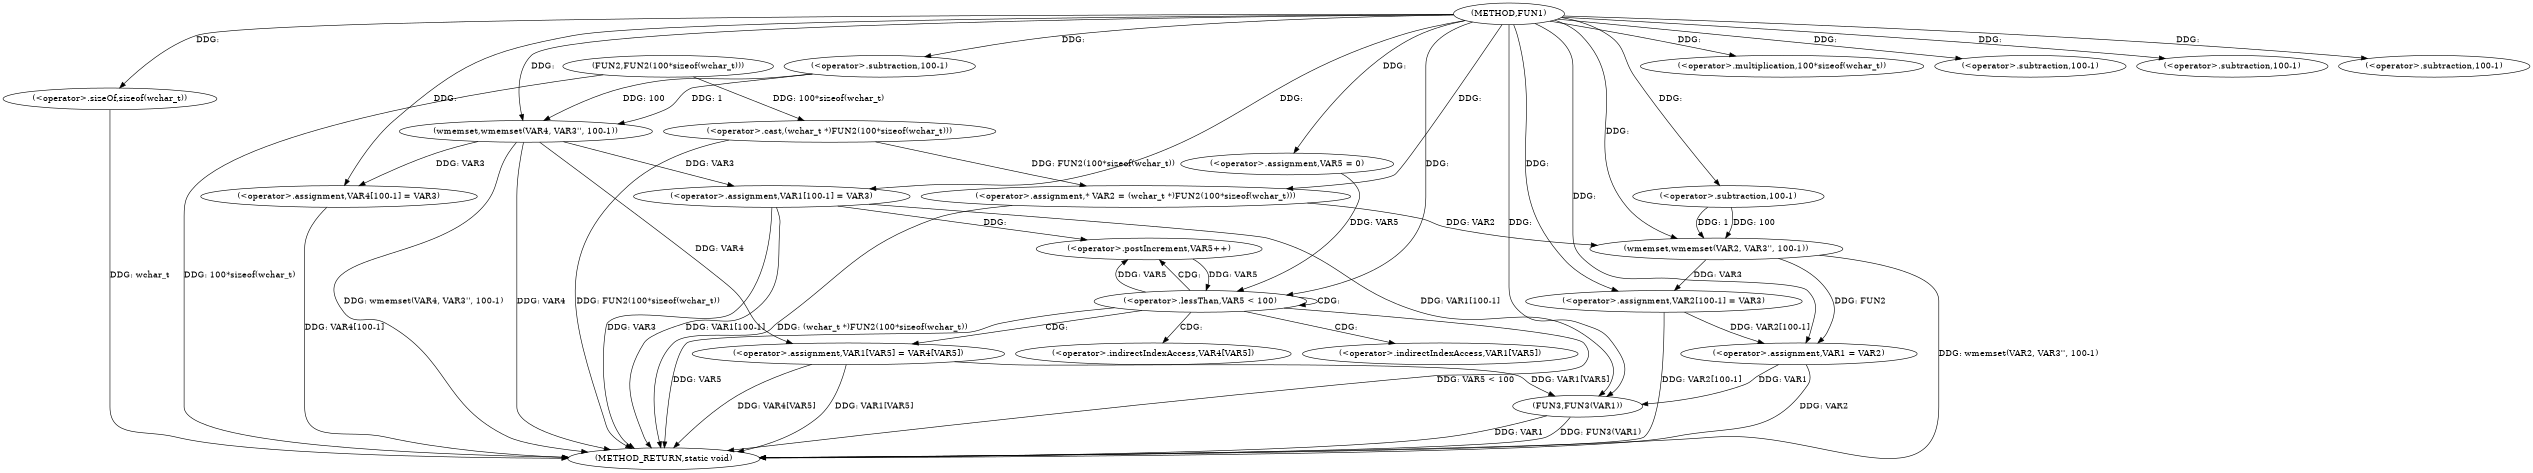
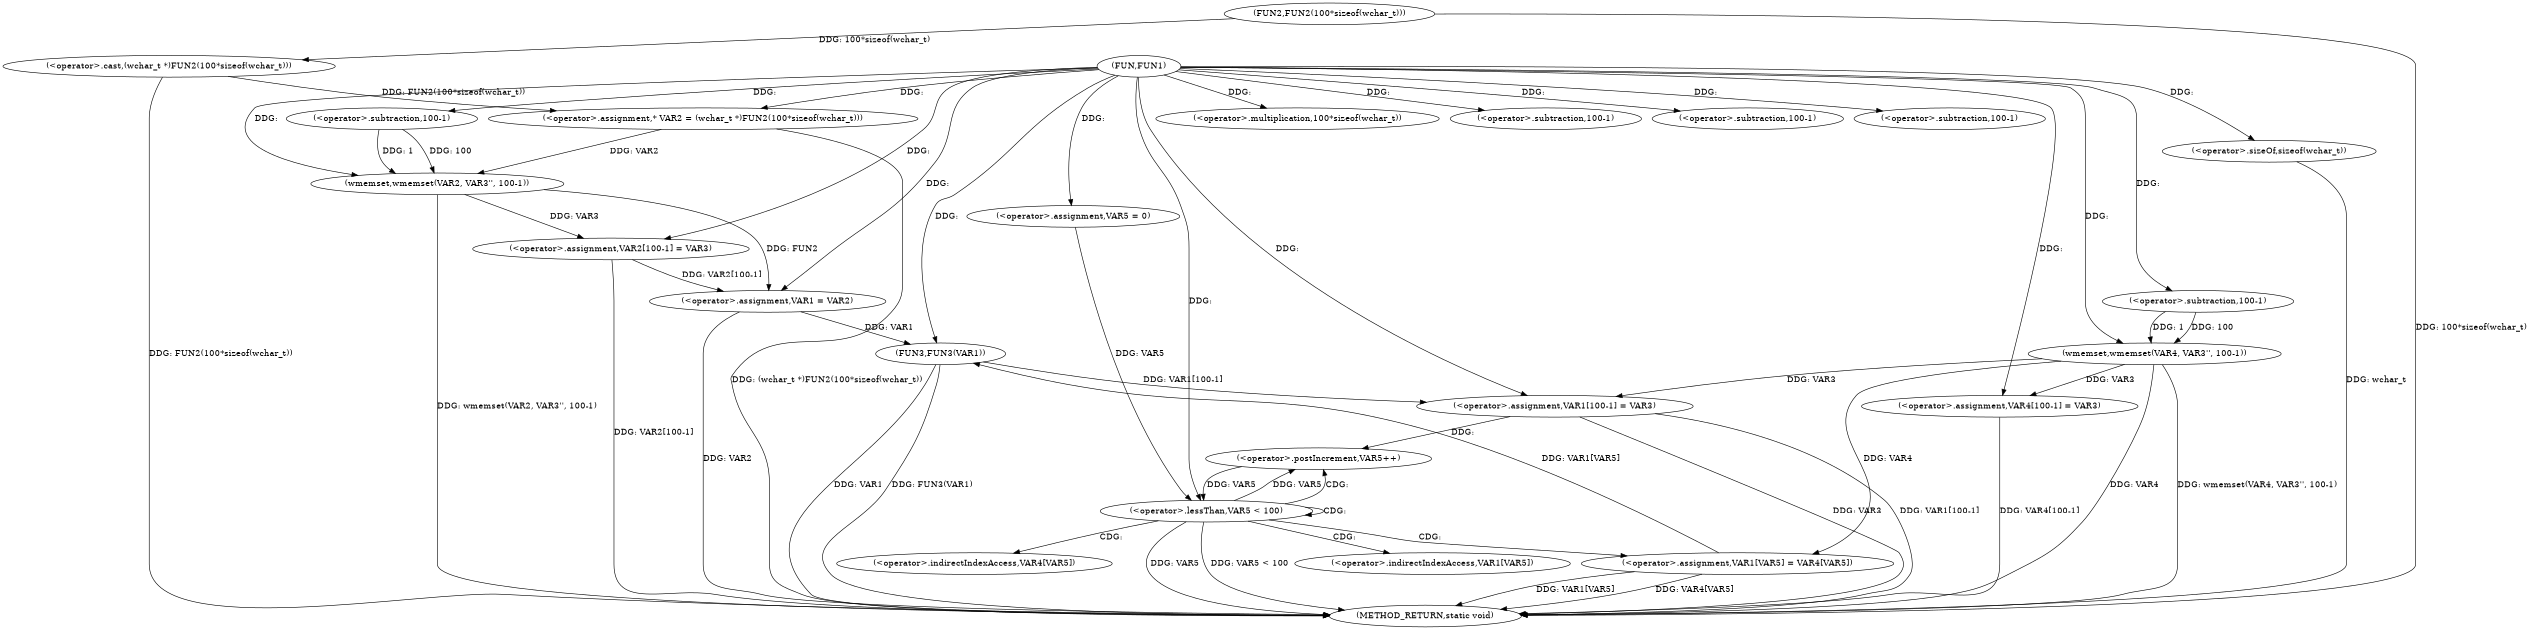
node "(METHOD,FUN1)": label "(METHOD,FUN1)" -> "(FUN,FUN1)"
edge "(<operator>.assignment,VAR1[100-1] = VAR3)" -> "(FUN3,FUN3(VAR1))": reversed
